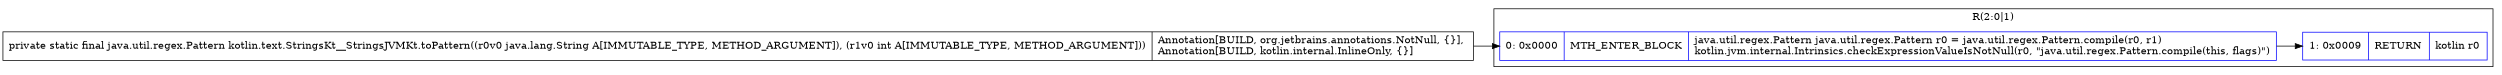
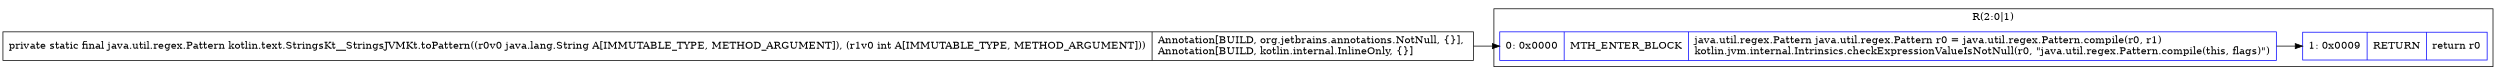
node "1: 0x0009": text "kotlin r0" -> "return r0"
